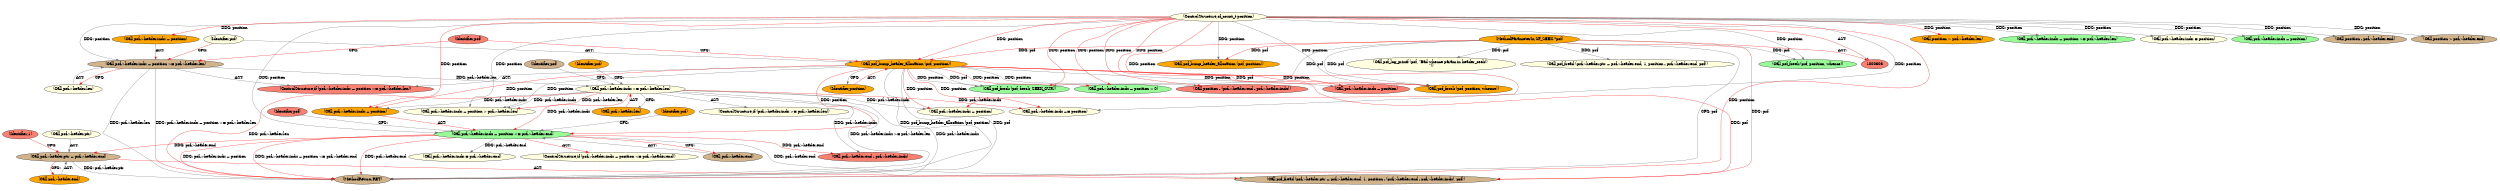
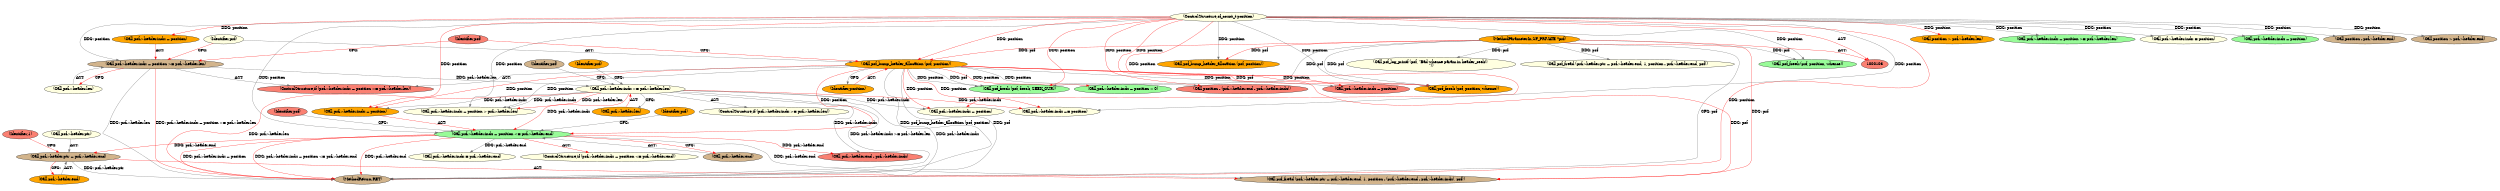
edge "(ControlStructure,sf_count_t position)" -> "(Call,psf->header.indx + position < 0)": removed, label "DDG: position"
node "(MethodParameterIn,SF_SEEK *psf)": label "(MethodParameterIn,SF_SEEK *psf)" -> "(MethodParameterIn,SF_PRIVATE *psf)"
node "1000303": label "1000303" -> "1000103"
